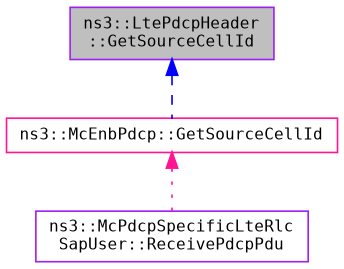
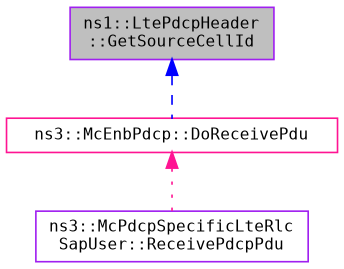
node "ns3::LtePdcpHeader ::GetSourceCellId": label "ns3::LtePdcpHeader ::GetSourceCellId" -> "ns1::LtePdcpHeader ::GetSourceCellId"
node "ns3::McEnbPdcp::GetSourceCellId": label "ns3::McEnbPdcp::GetSourceCellId" -> "ns3::McEnbPdcp::DoReceivePdu"
